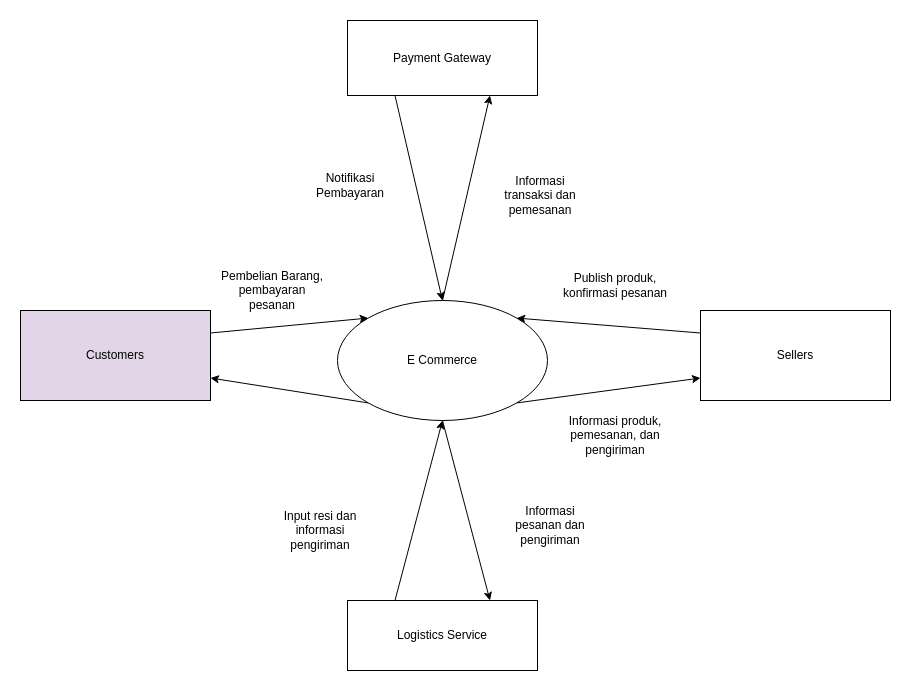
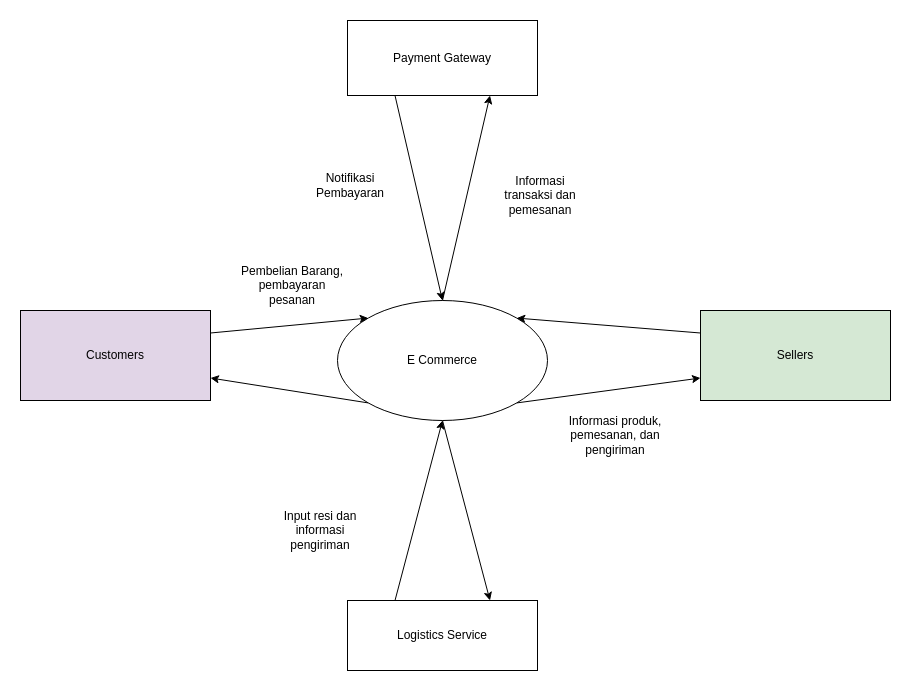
node "Publish produk, konfirmasi pesanan": removed
node "Pembelian Barang, pembayaran pesanan": moved (273, 291) -> (293, 286)
node "Sellers": fillcolor #ffffff -> #d5e8d4
node "Informasi pesanan dan pengiriman": removed
